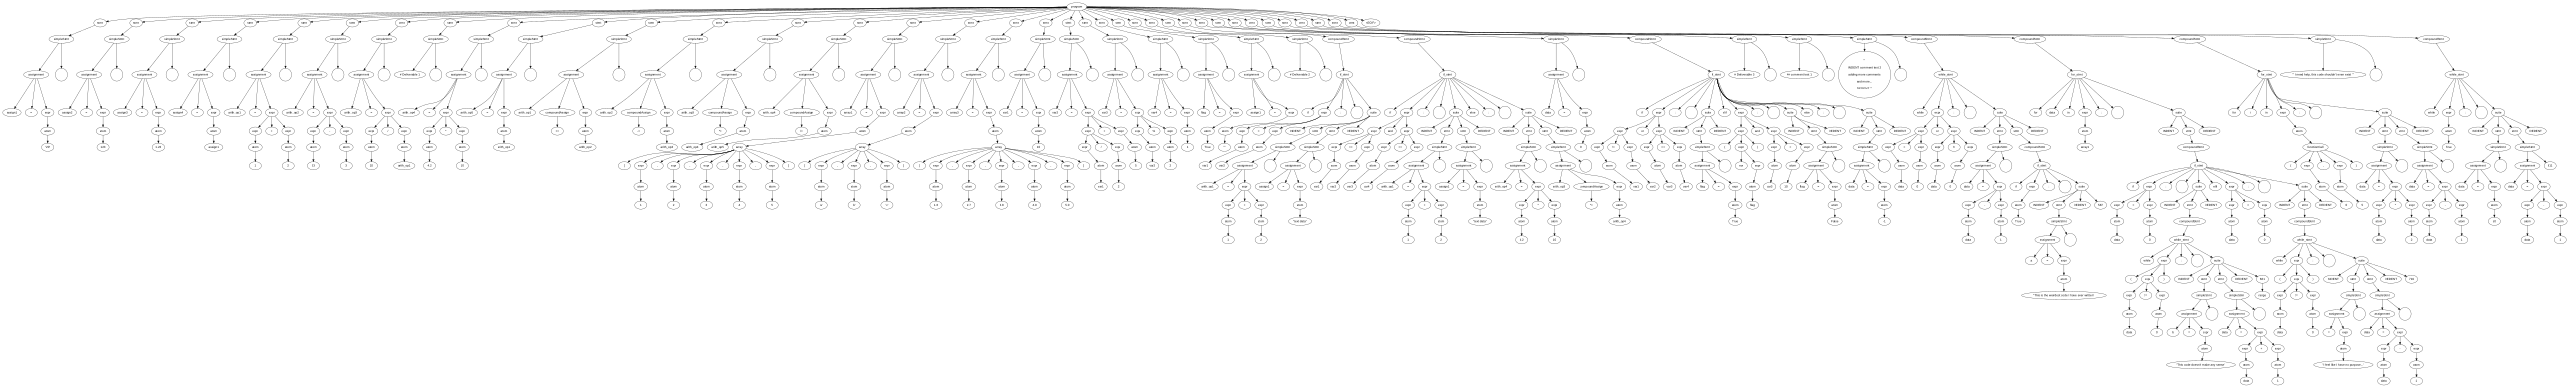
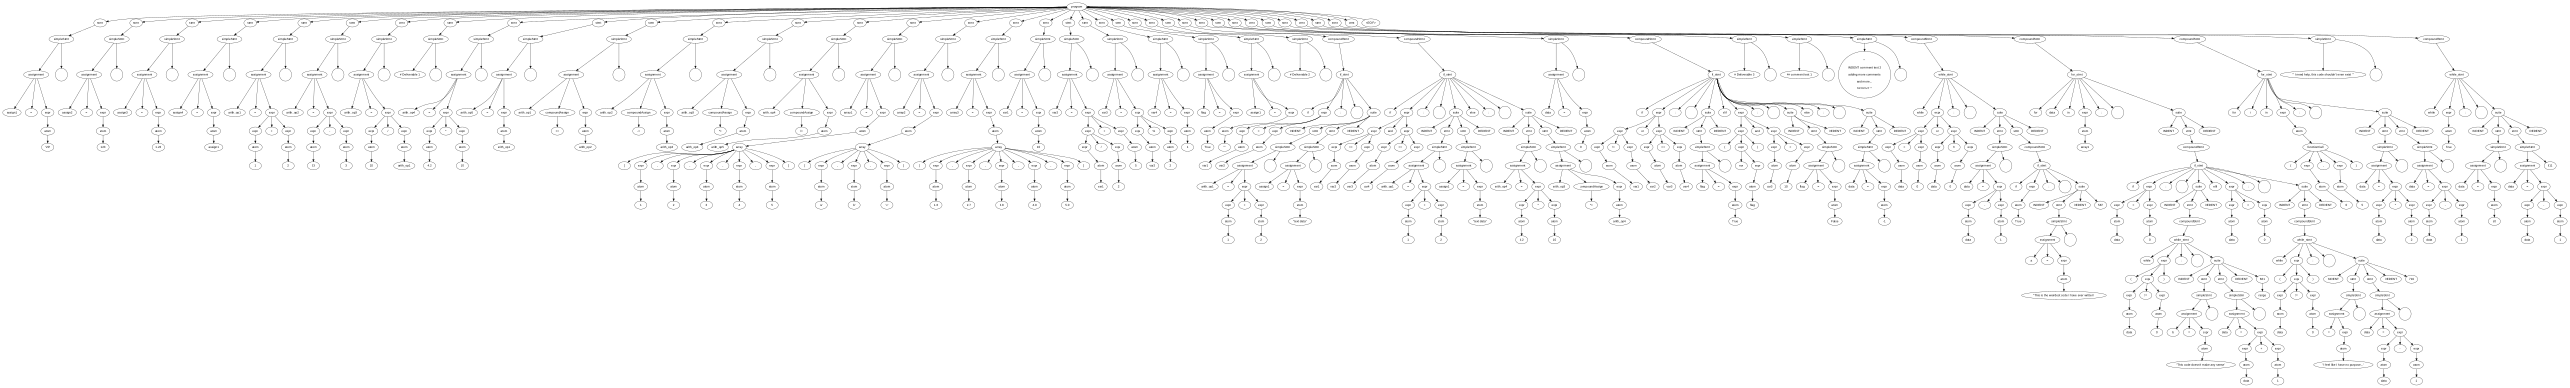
edge "program" -> "<EOF>": reversed
